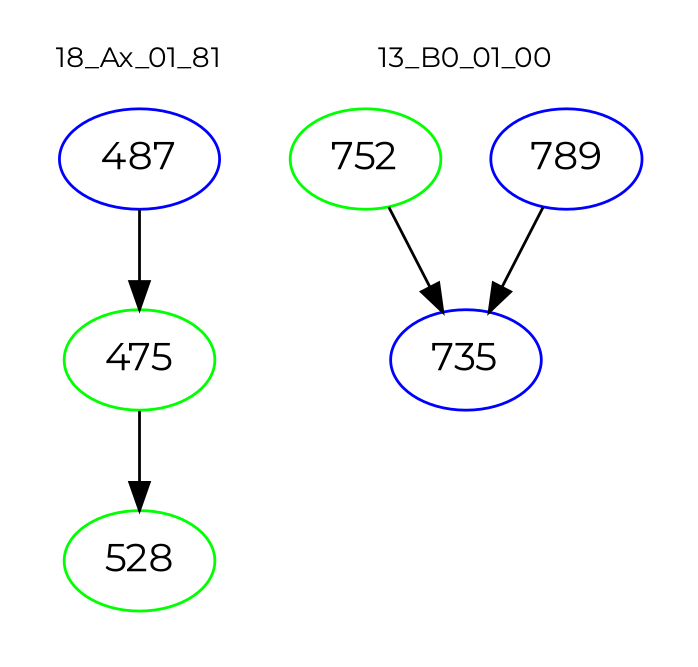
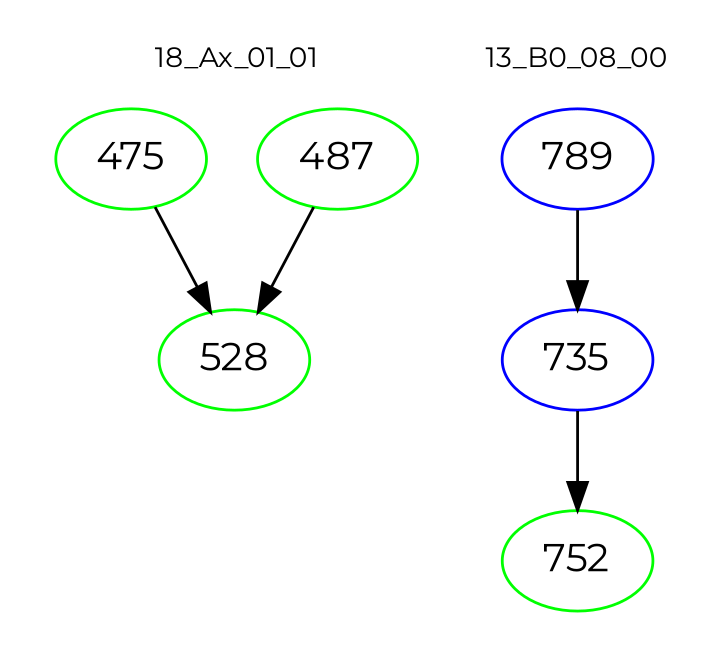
cluster "18_Ax_01_81": label "18_Ax_01_81" -> "18_Ax_01_01"
cluster "13_B0_01_00": label "13_B0_01_00" -> "13_B0_08_00"
node "487": color blue -> green
edge "487" -> "475": now "487" -> "528"
edge "752" -> "735": reversed
